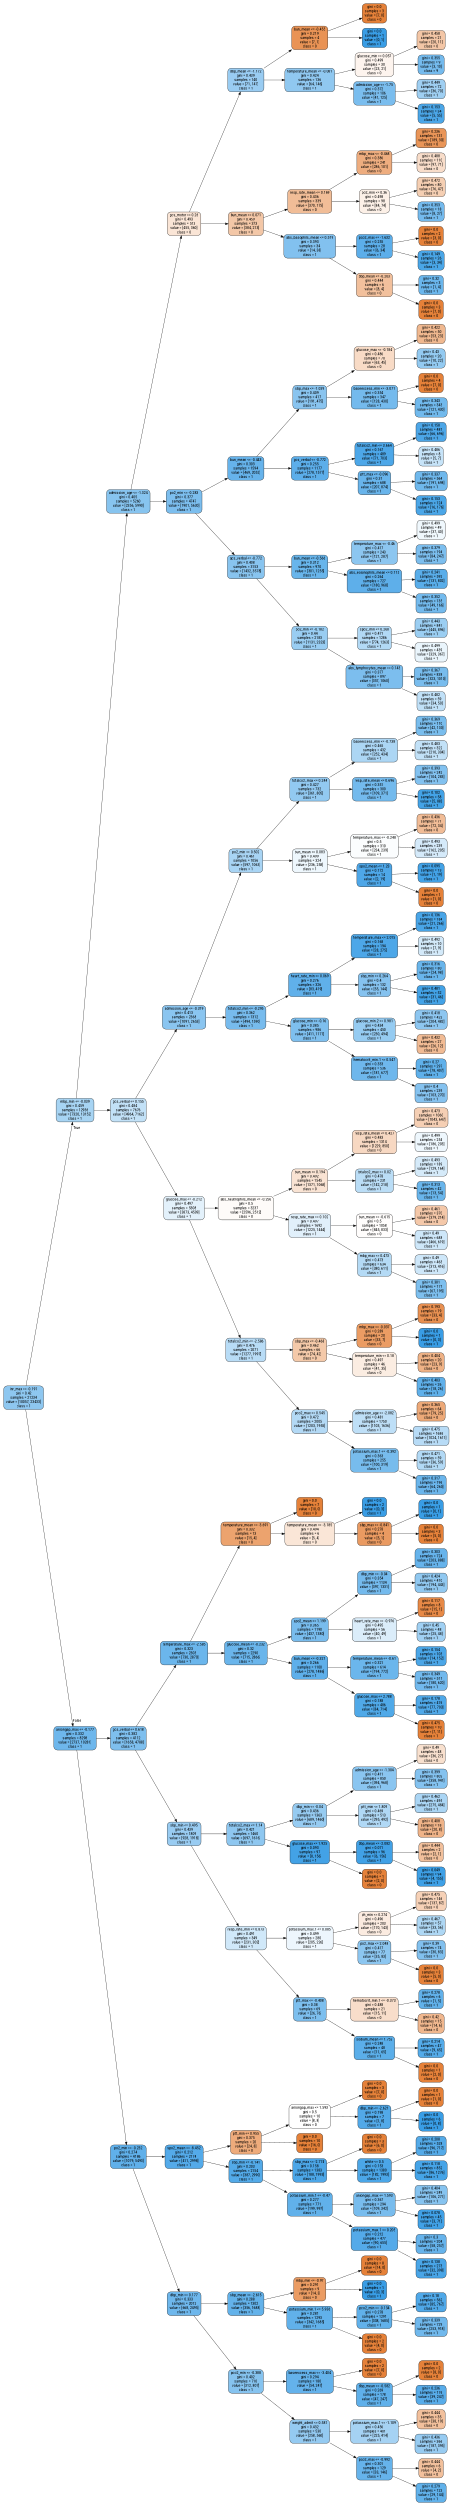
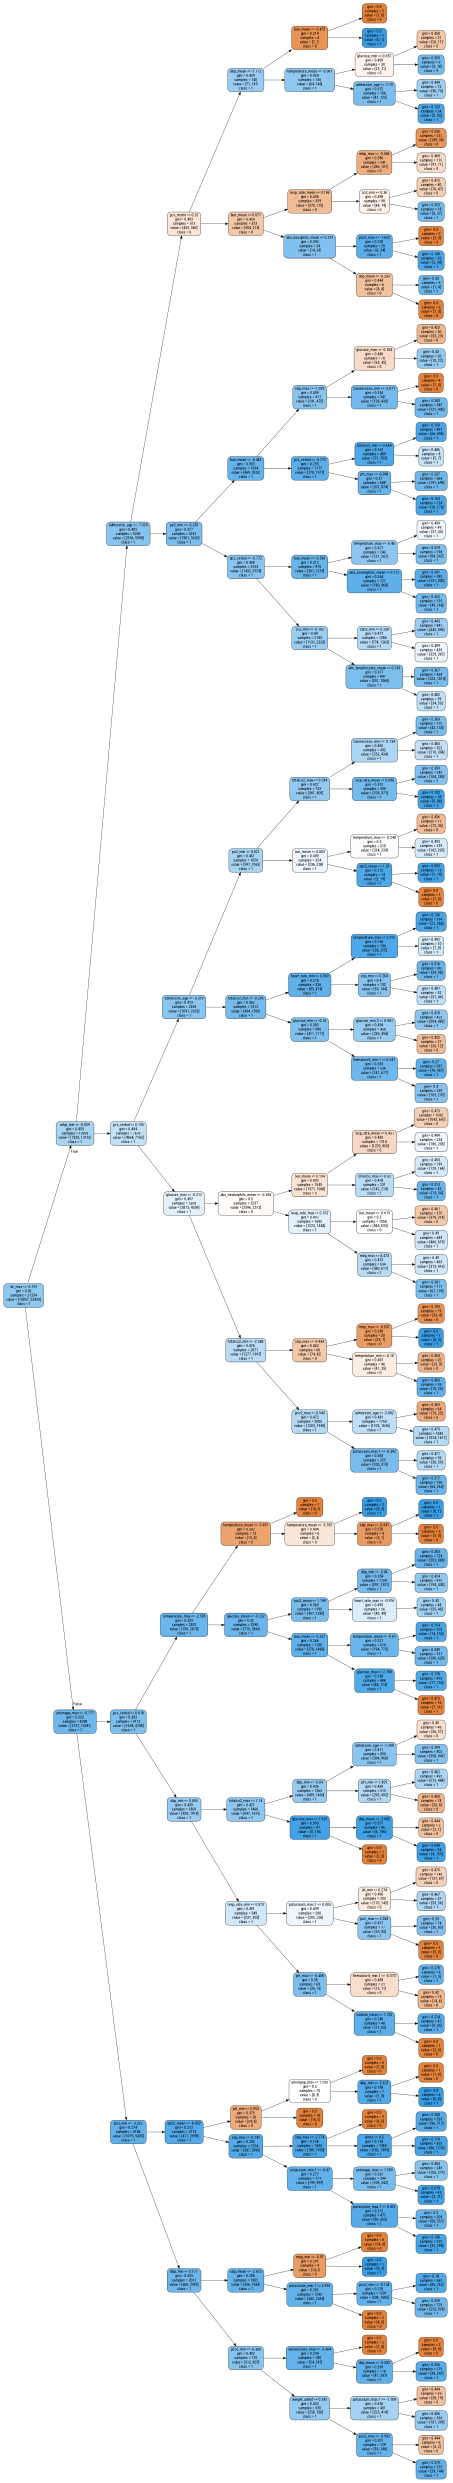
node "gini = 0.481 samples = 52 value = [31, 46] class = 1": fillcolor #43a2e6 -> #bedff7
node "gini = 0.117 samples = 8 value = [15, 1] class = 0": removed
